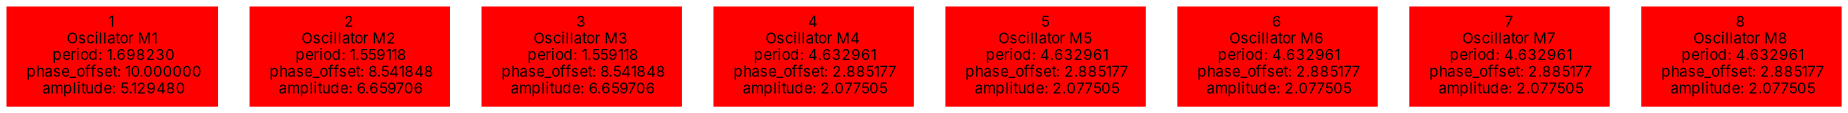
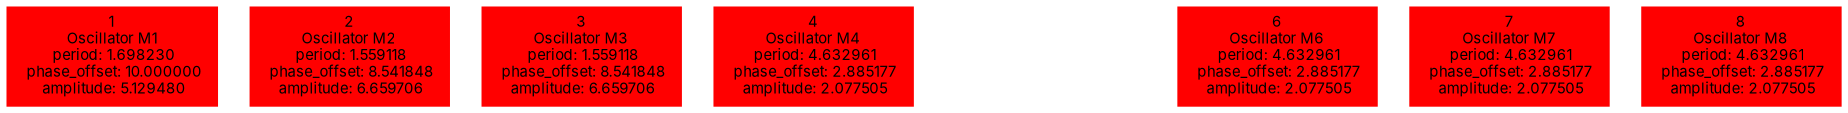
node "5": removed
